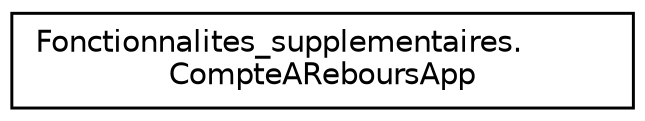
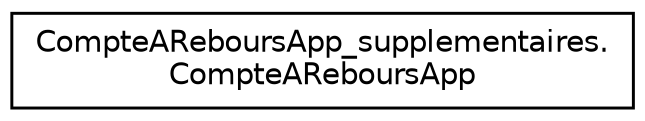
node "Fonctionnalites_supplementaires. CompteAReboursApp": label "Fonctionnalites_supplementaires. CompteAReboursApp" -> "CompteAReboursApp_supplementaires. CompteAReboursApp"
